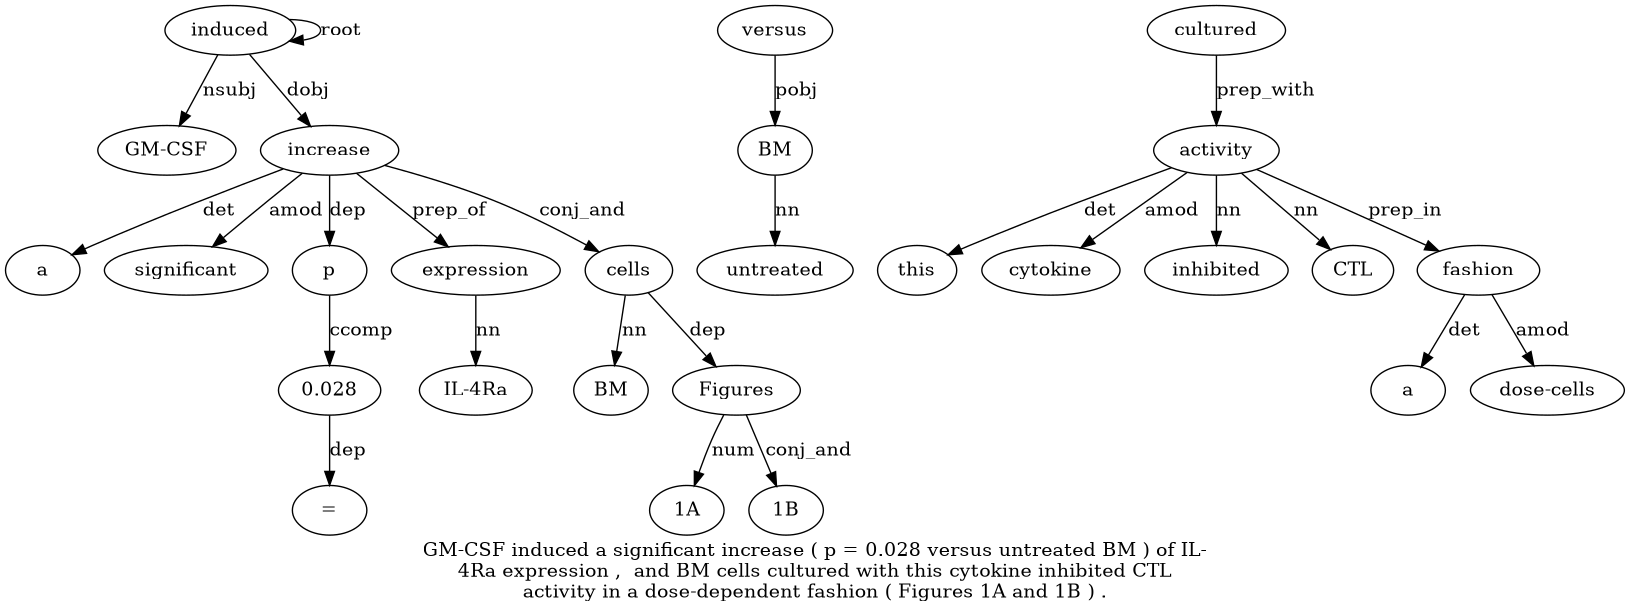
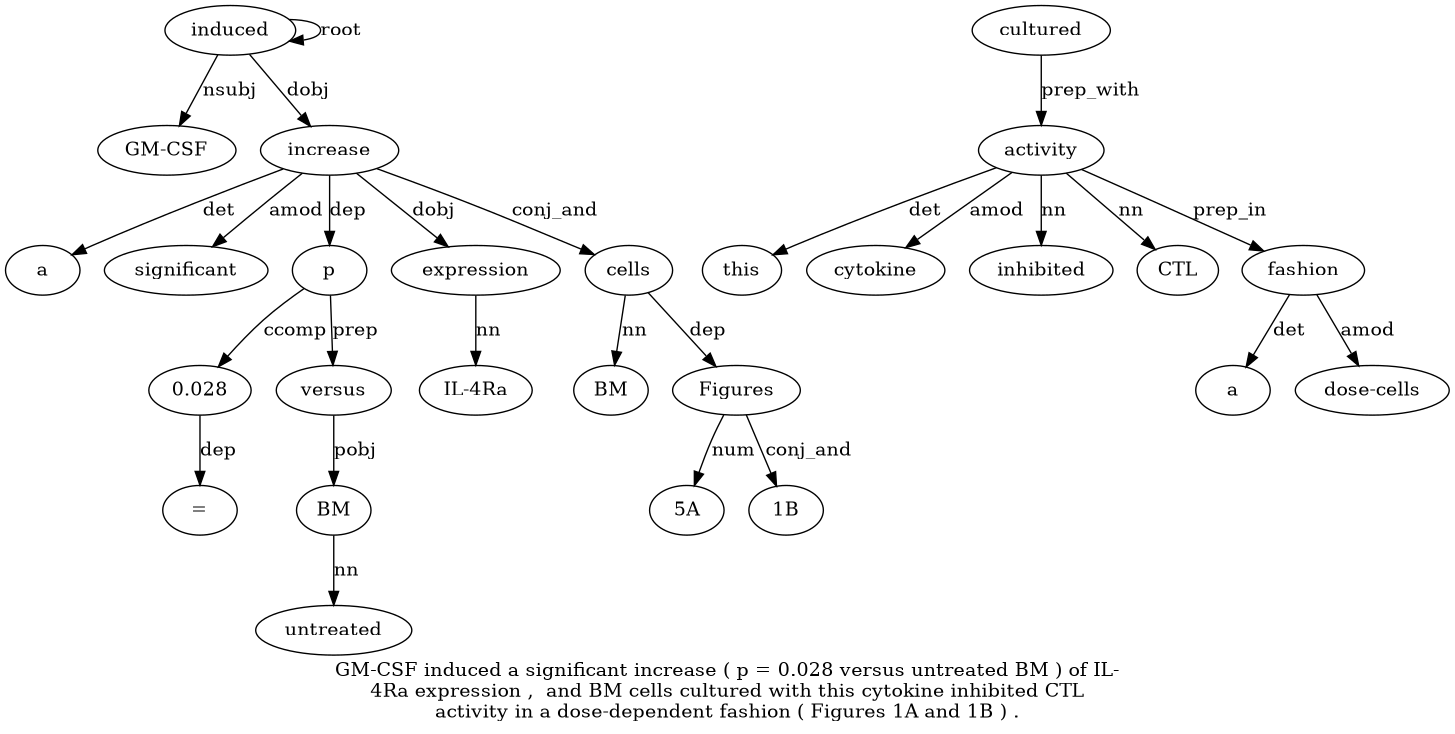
edge "increase" -> "expression": label "prep_of" -> "dobj"
edge "p" -> "versus": added, label "prep"
node "1A": label "1A" -> "5A"
